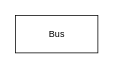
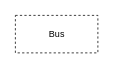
node "Bus": style solid -> dashed
